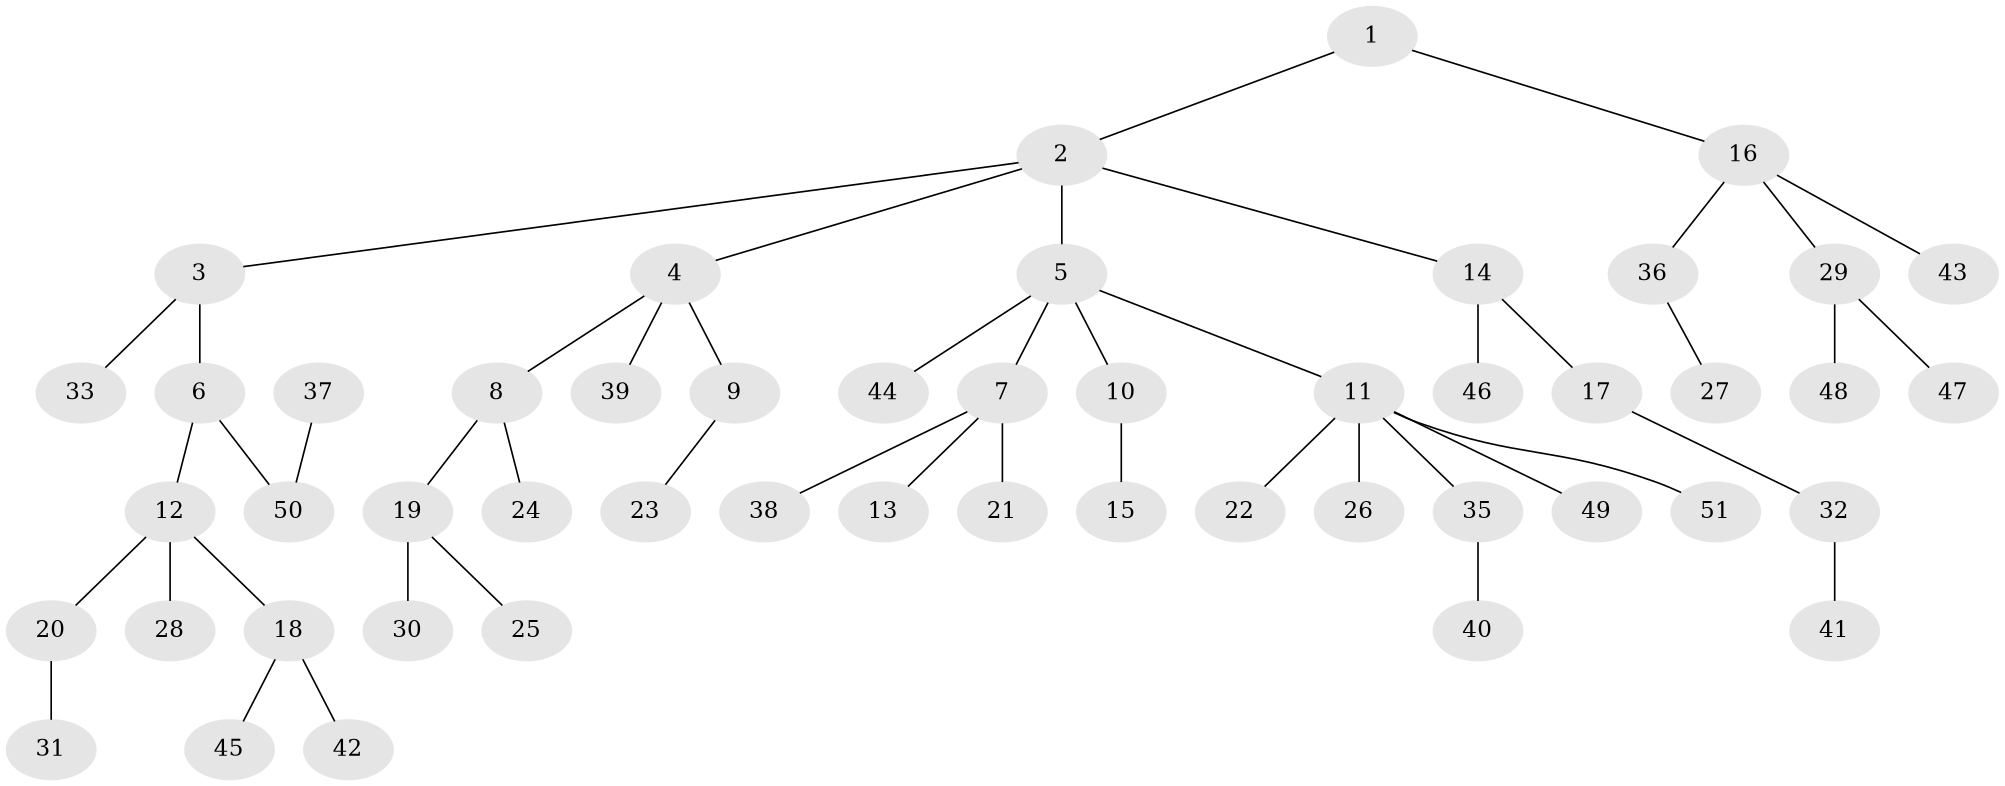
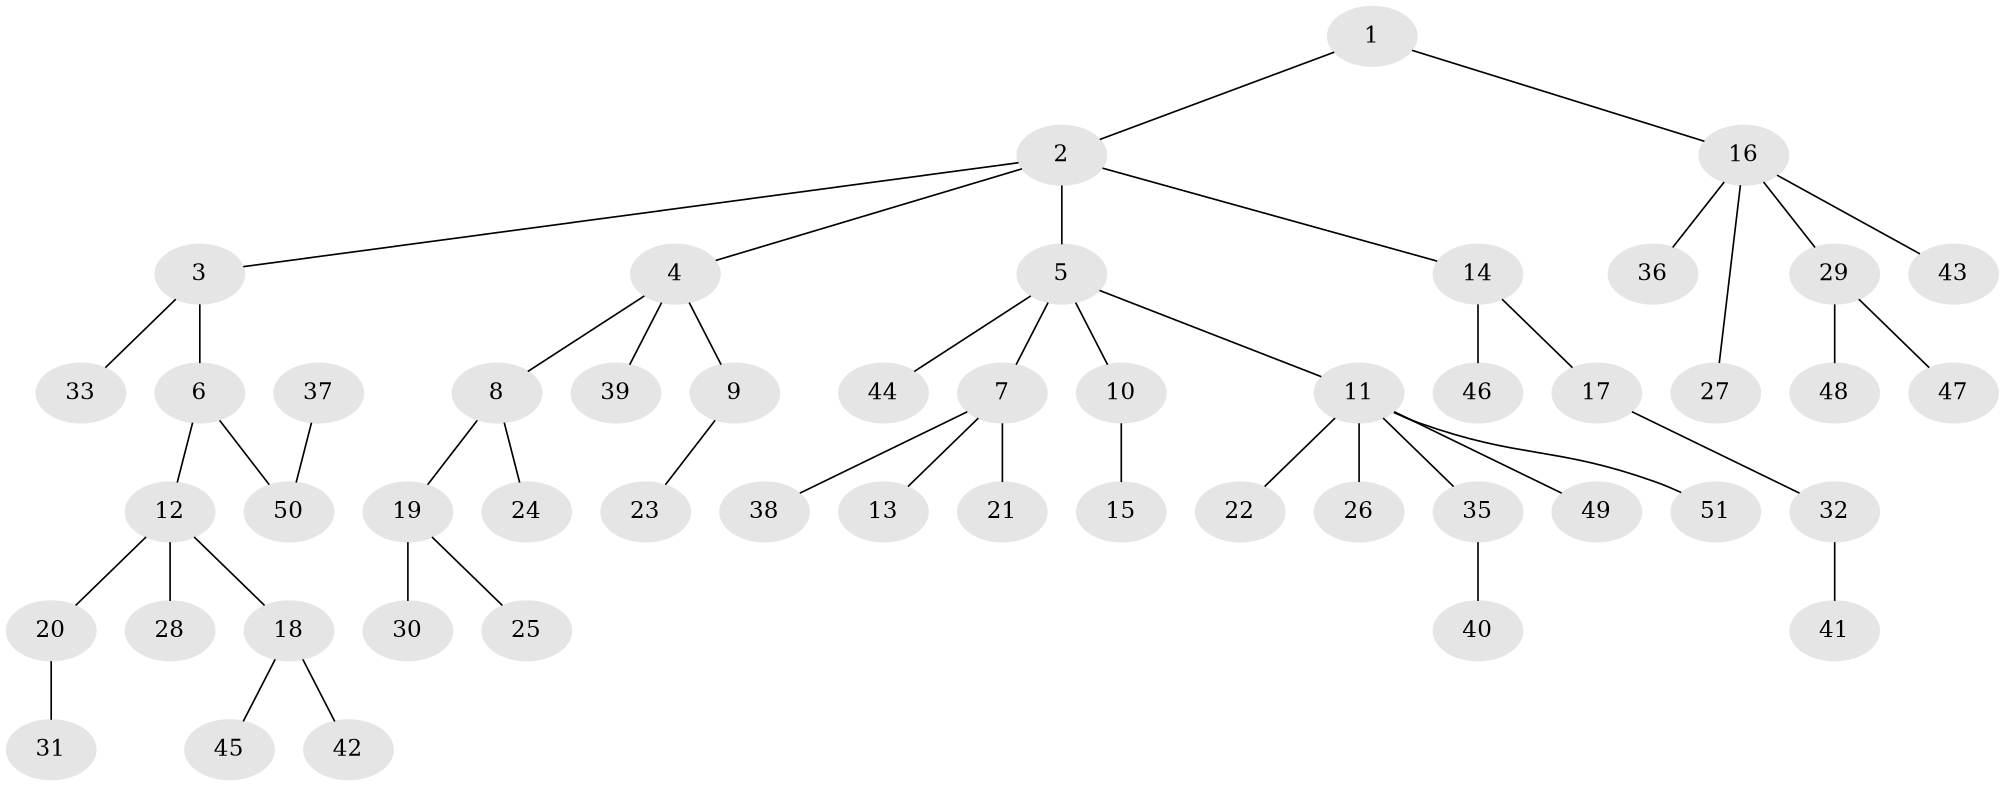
edge "36" -- "27": now "16" -- "27"
